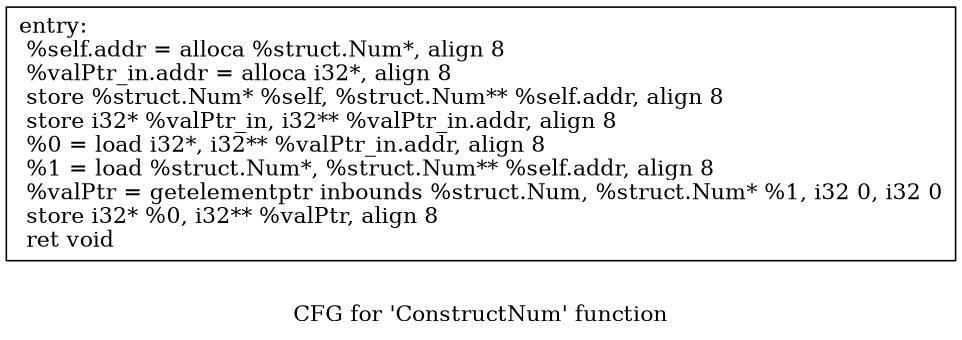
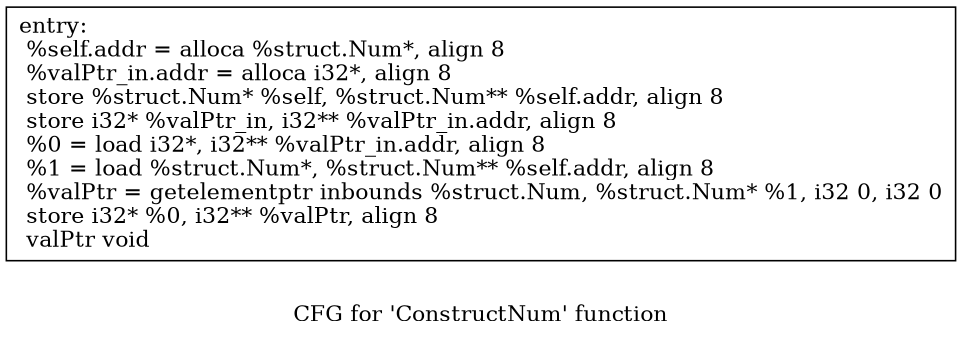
node "entry:": text "ret void" -> "valPtr void"
